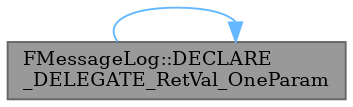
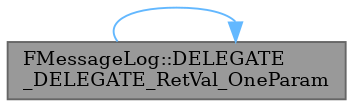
node "FMessageLog::DECLARE _DELEGATE_RetVal_OneParam": label "FMessageLog::DECLARE _DELEGATE_RetVal_OneParam" -> "FMessageLog::DELEGATE _DELEGATE_RetVal_OneParam"
